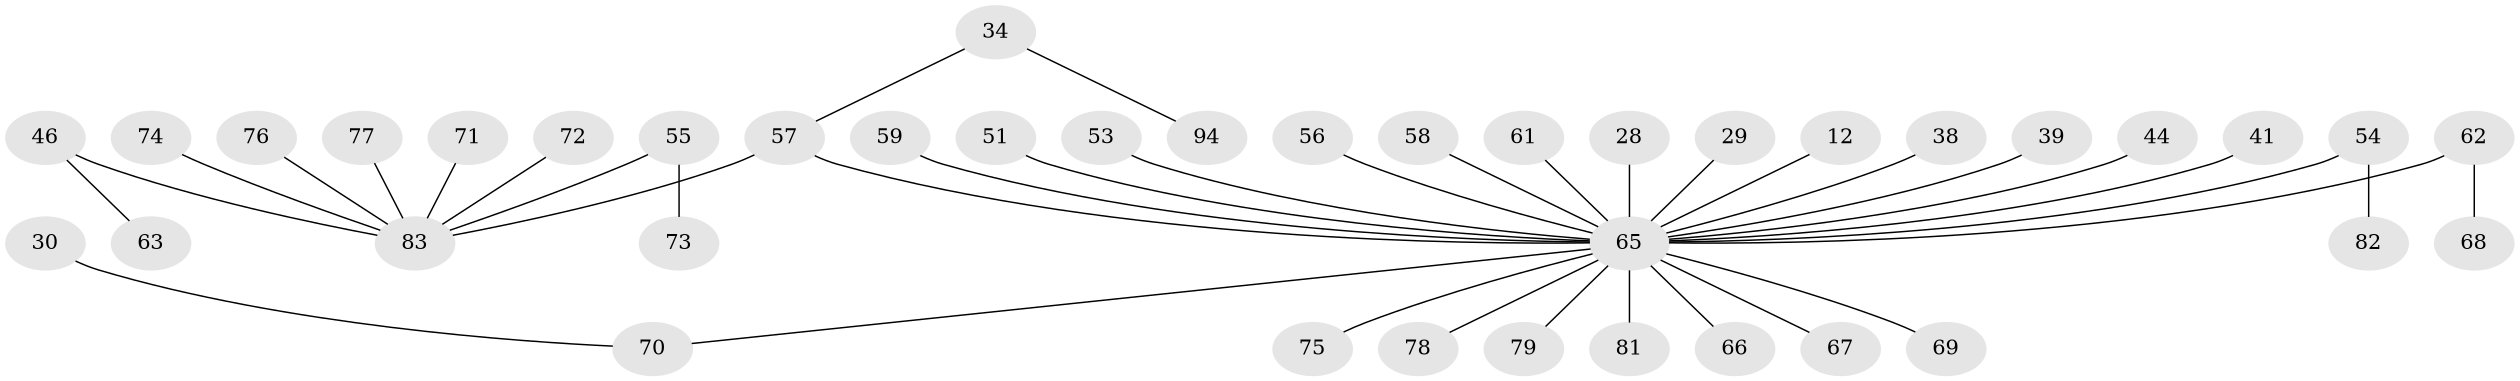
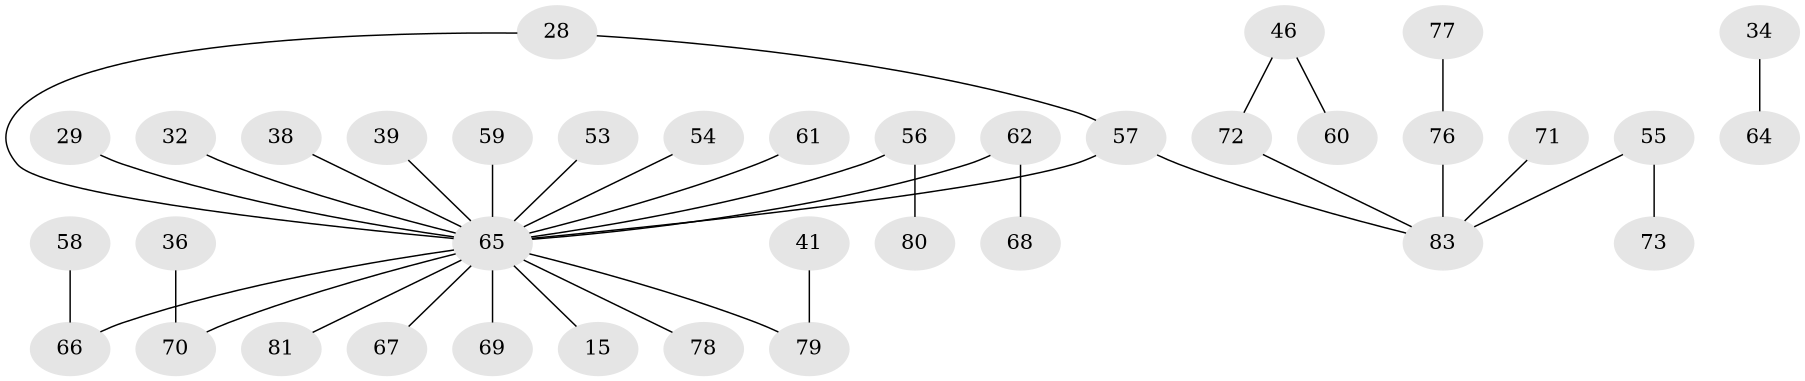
edge "34" -- "57": now "28" -- "57"
node "74": removed
node "51": removed
node "94": label "94" -> "64"
node "12": label "12" -> "32"
node "44": removed
edge "77" -- "83": now "77" -- "76"
edge "58" -- "65": now "58" -- "66"
edge "46" -- "83": now "46" -- "72"
edge "41" -- "65": now "41" -- "79"
node "30": label "30" -> "36"
node "63": label "63" -> "60"
node "80": added
node "82": removed
node "75": label "75" -> "15"
